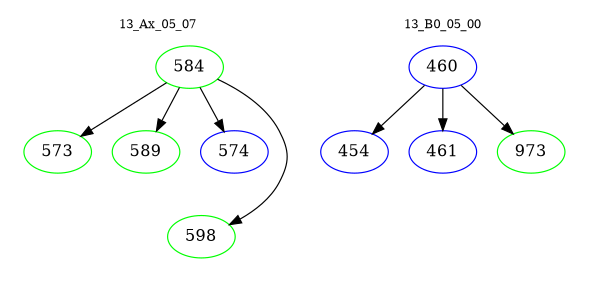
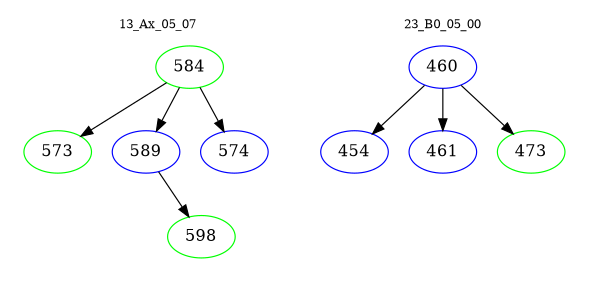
cluster "13_B0_05_00": label "13_B0_05_00" -> "23_B0_05_00"
edge "584" -> "598": now "589" -> "598"
node "589": color green -> blue
node "973": label "973" -> "473"
